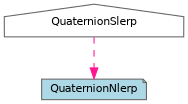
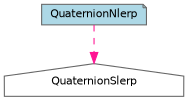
edge "QuaternionSlerp" -> "QuaternionNlerp": reversed
